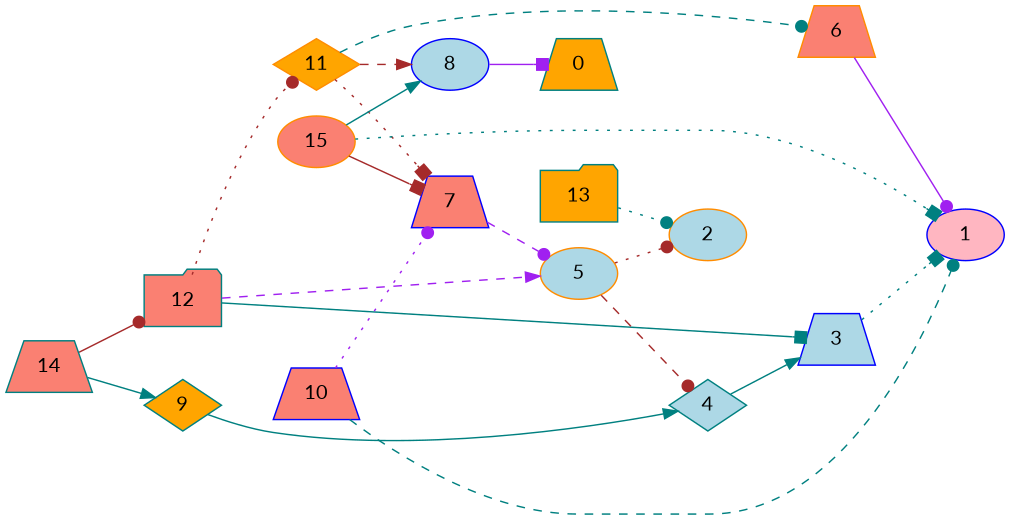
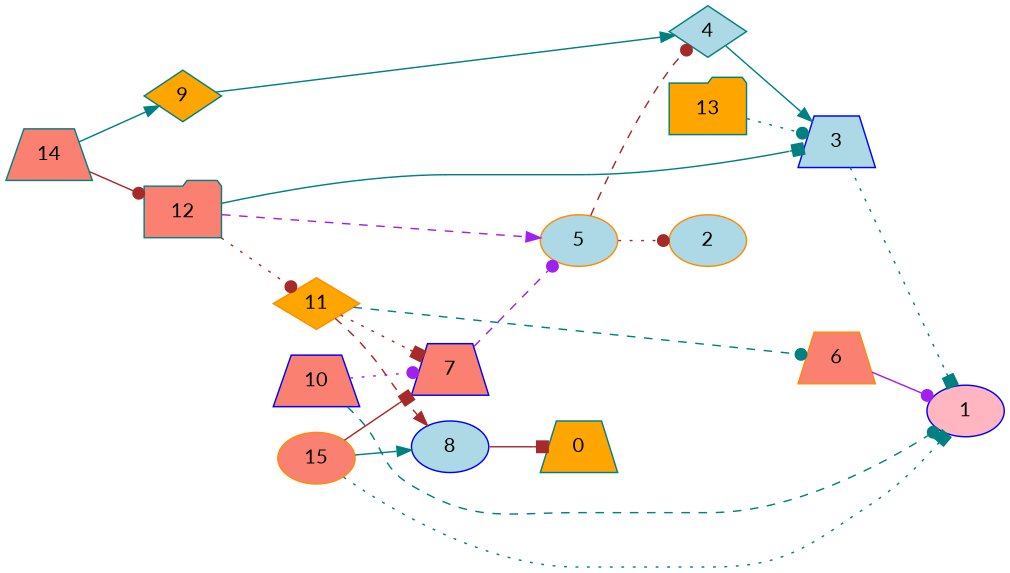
edge "8" -> "0": color purple -> brown
edge "13" -> "2": now "13" -> "3"
